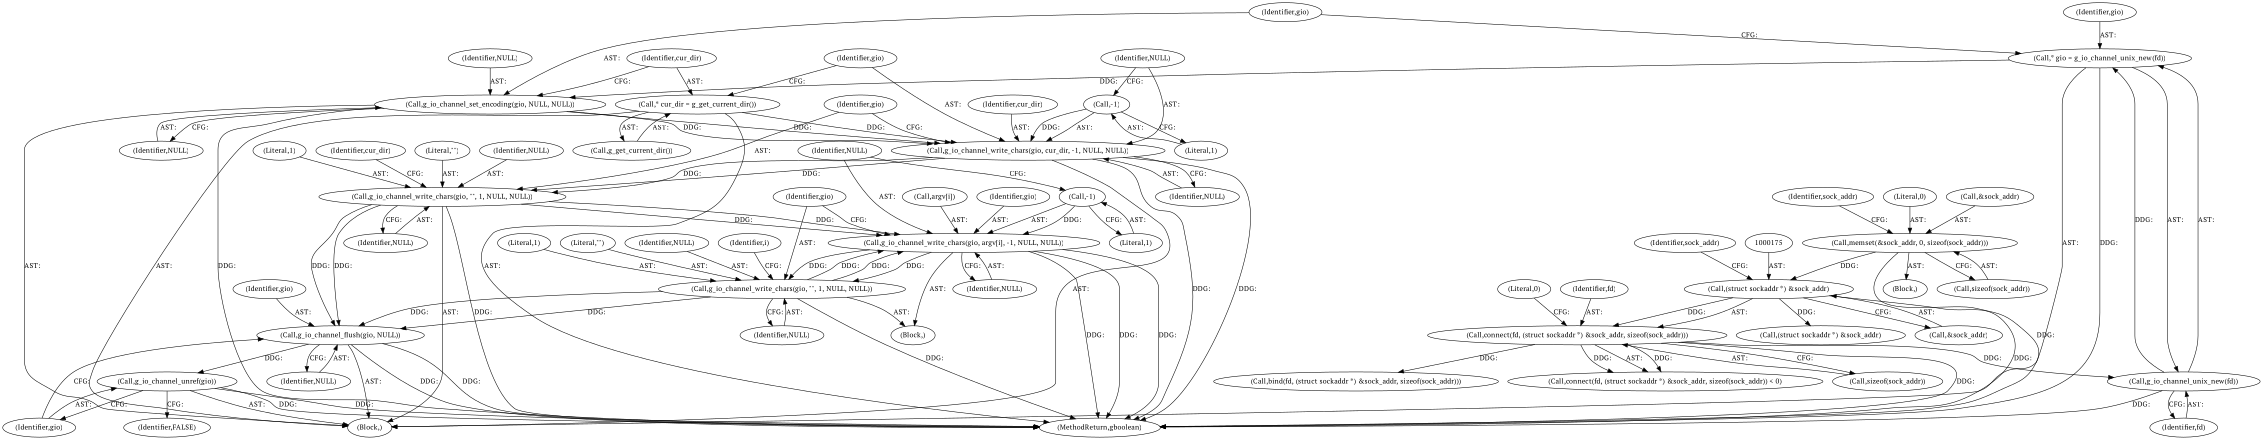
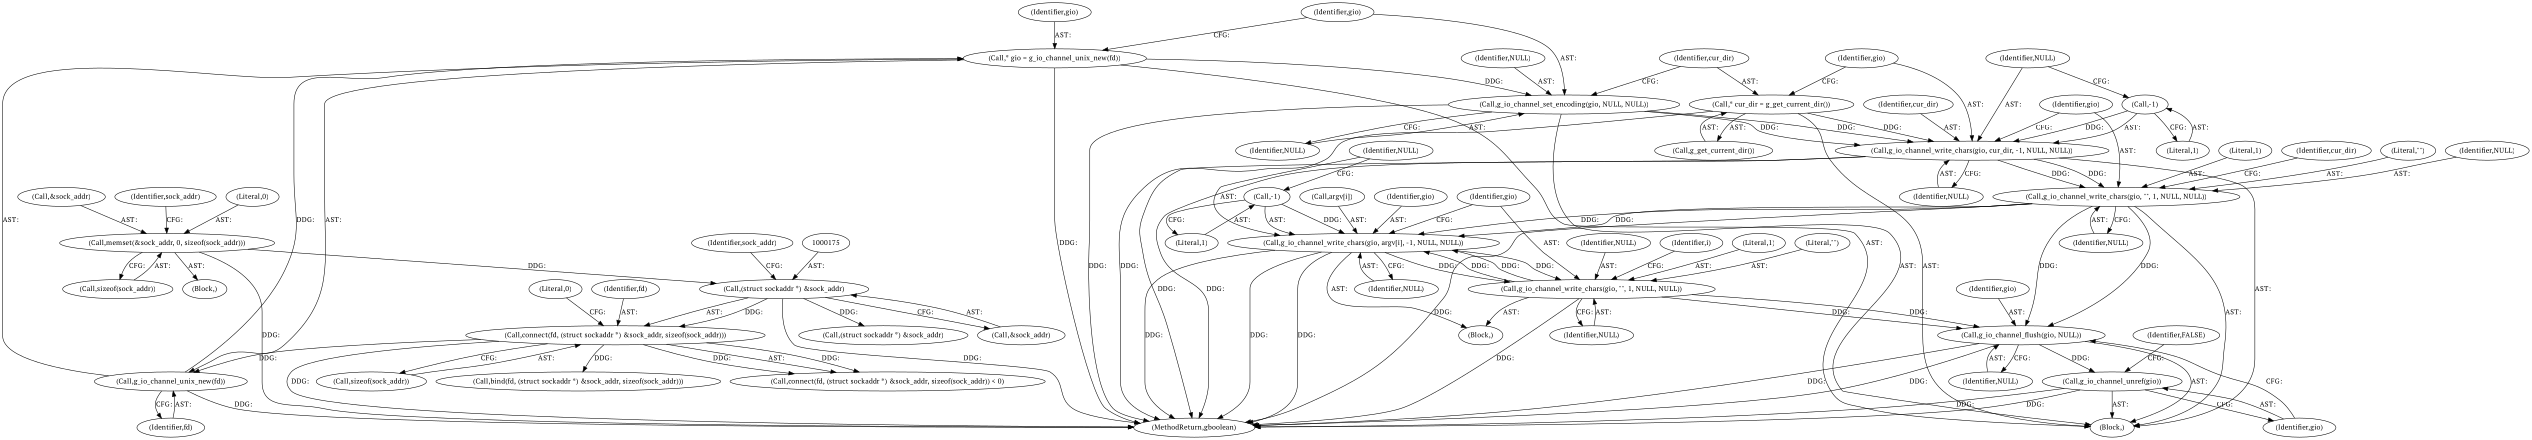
edge "(Call,* cur_dir = g_get_current_dir())" -> "(MethodReturn,gboolean)": label "AST: " -> "DDG: "
edge "(Call,g_io_channel_unref(gio))" -> "(Identifier,FALSE)": reversed
